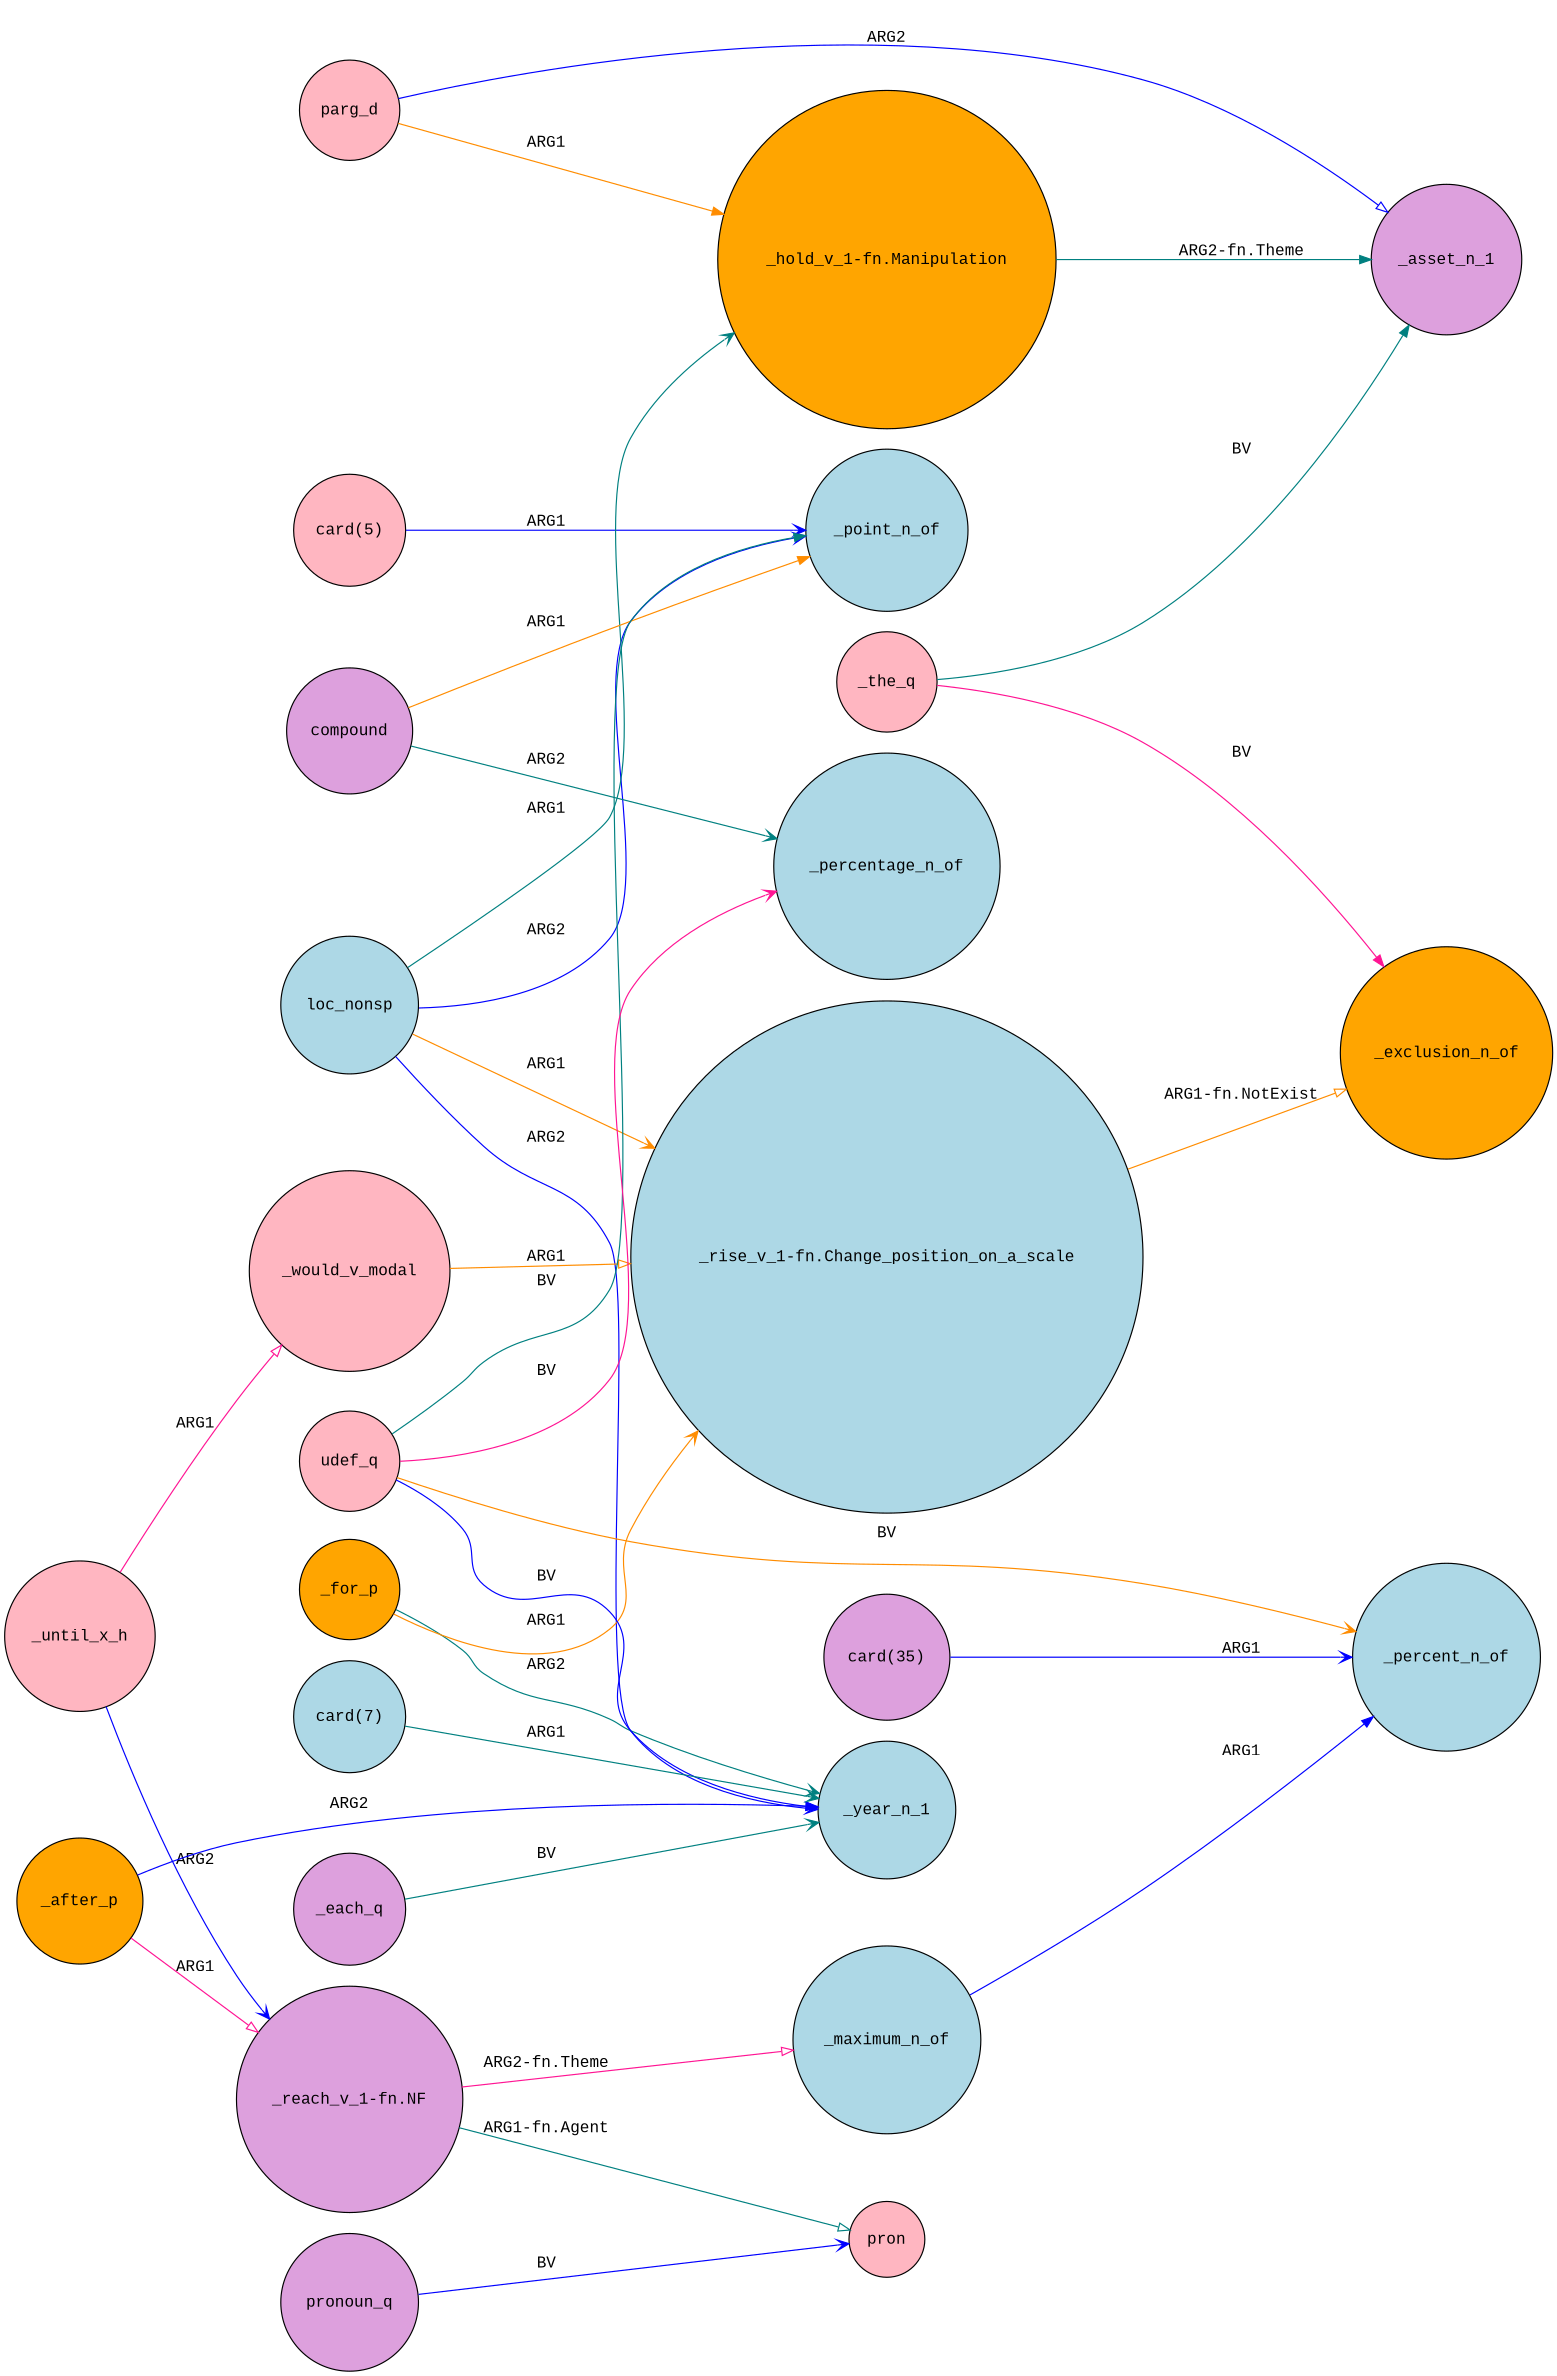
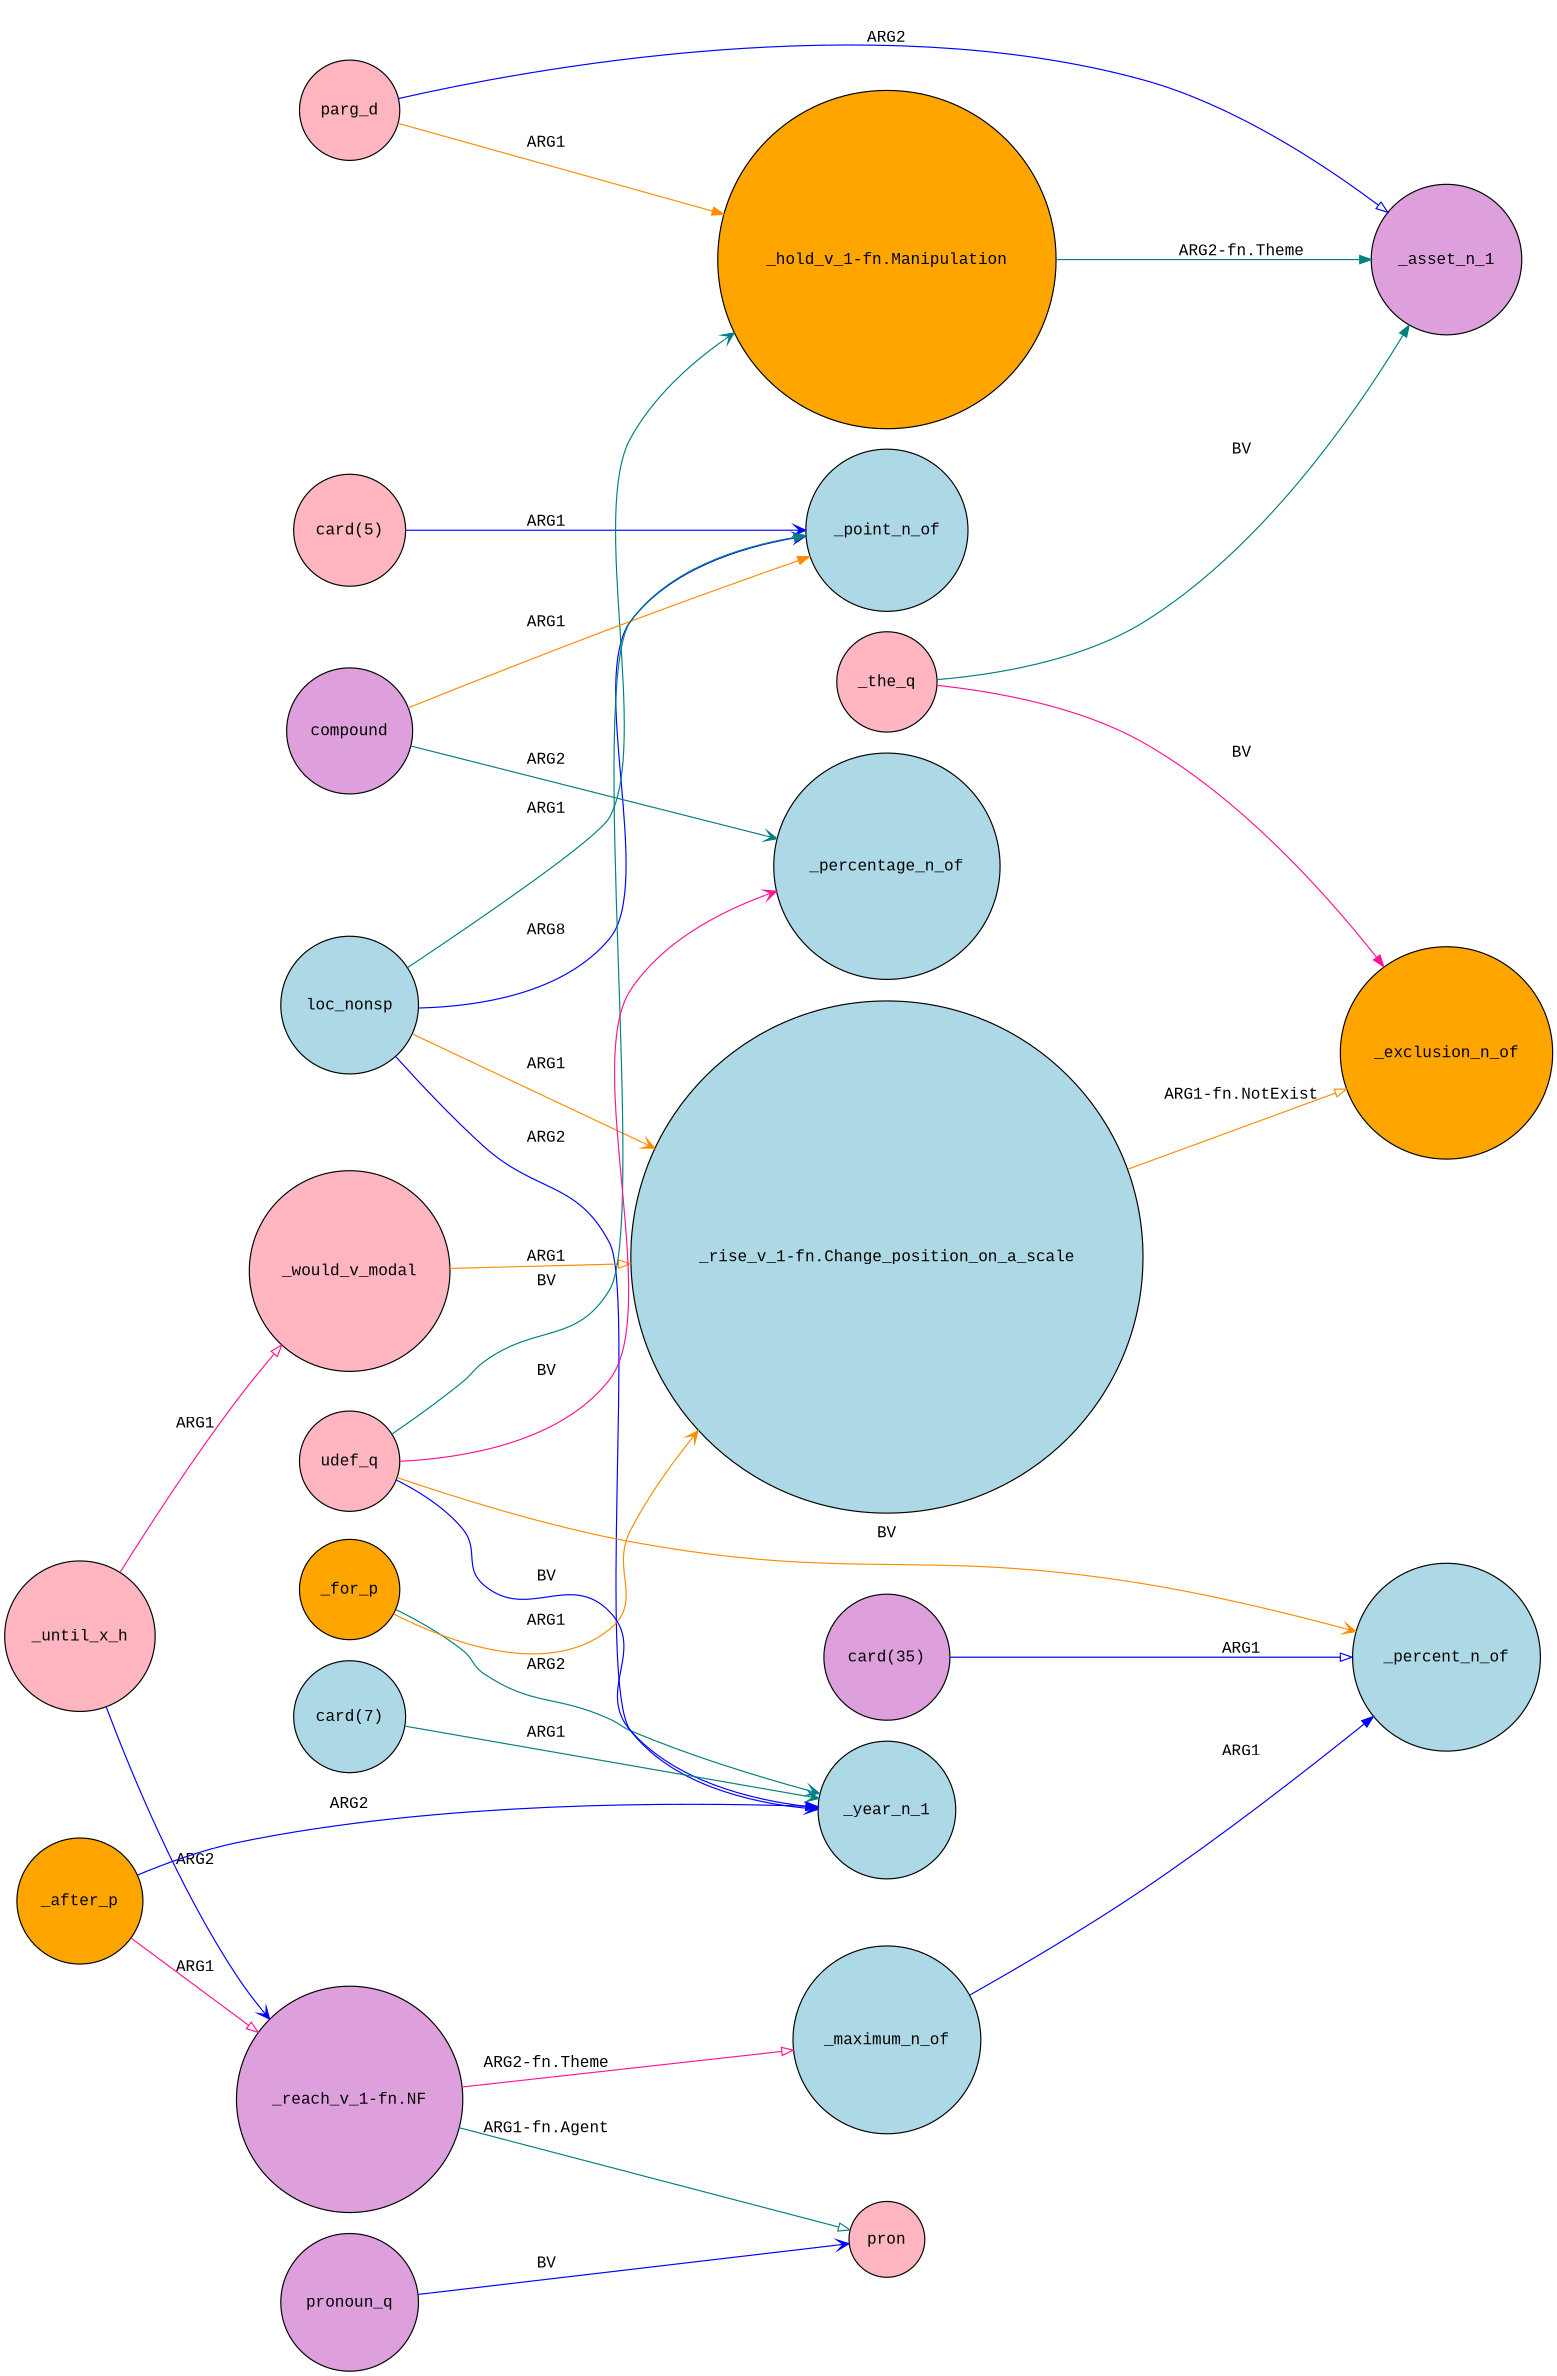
edge "loc_nonsp" -> "_point_n_of": label "ARG2" -> "ARG8"
edge "card(35)" -> "_percent_n_of": arrowhead vee -> onormal
node "_each_q": removed
